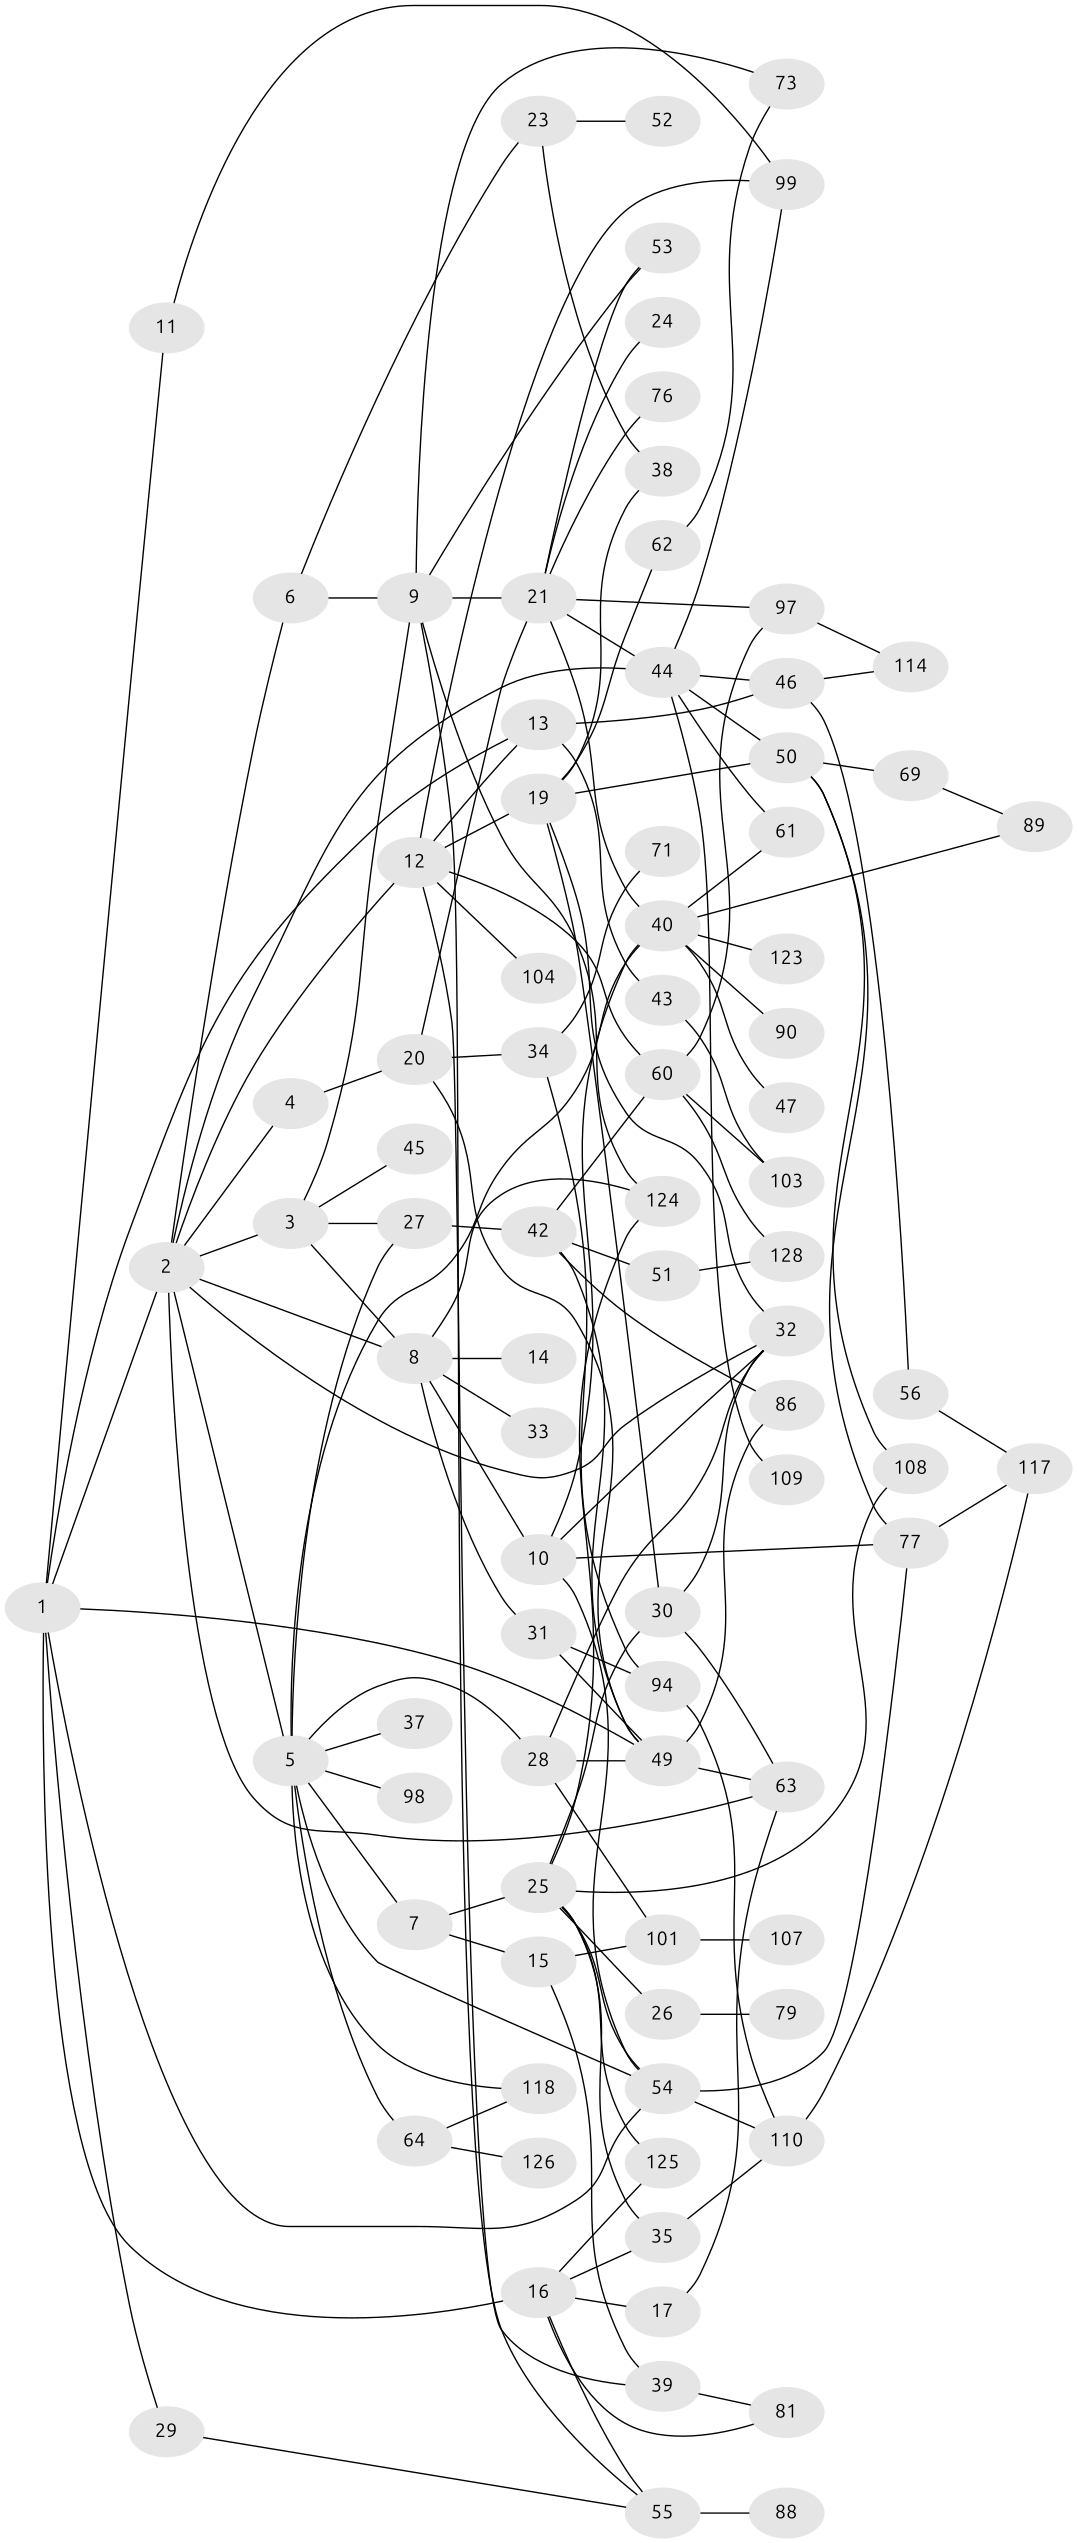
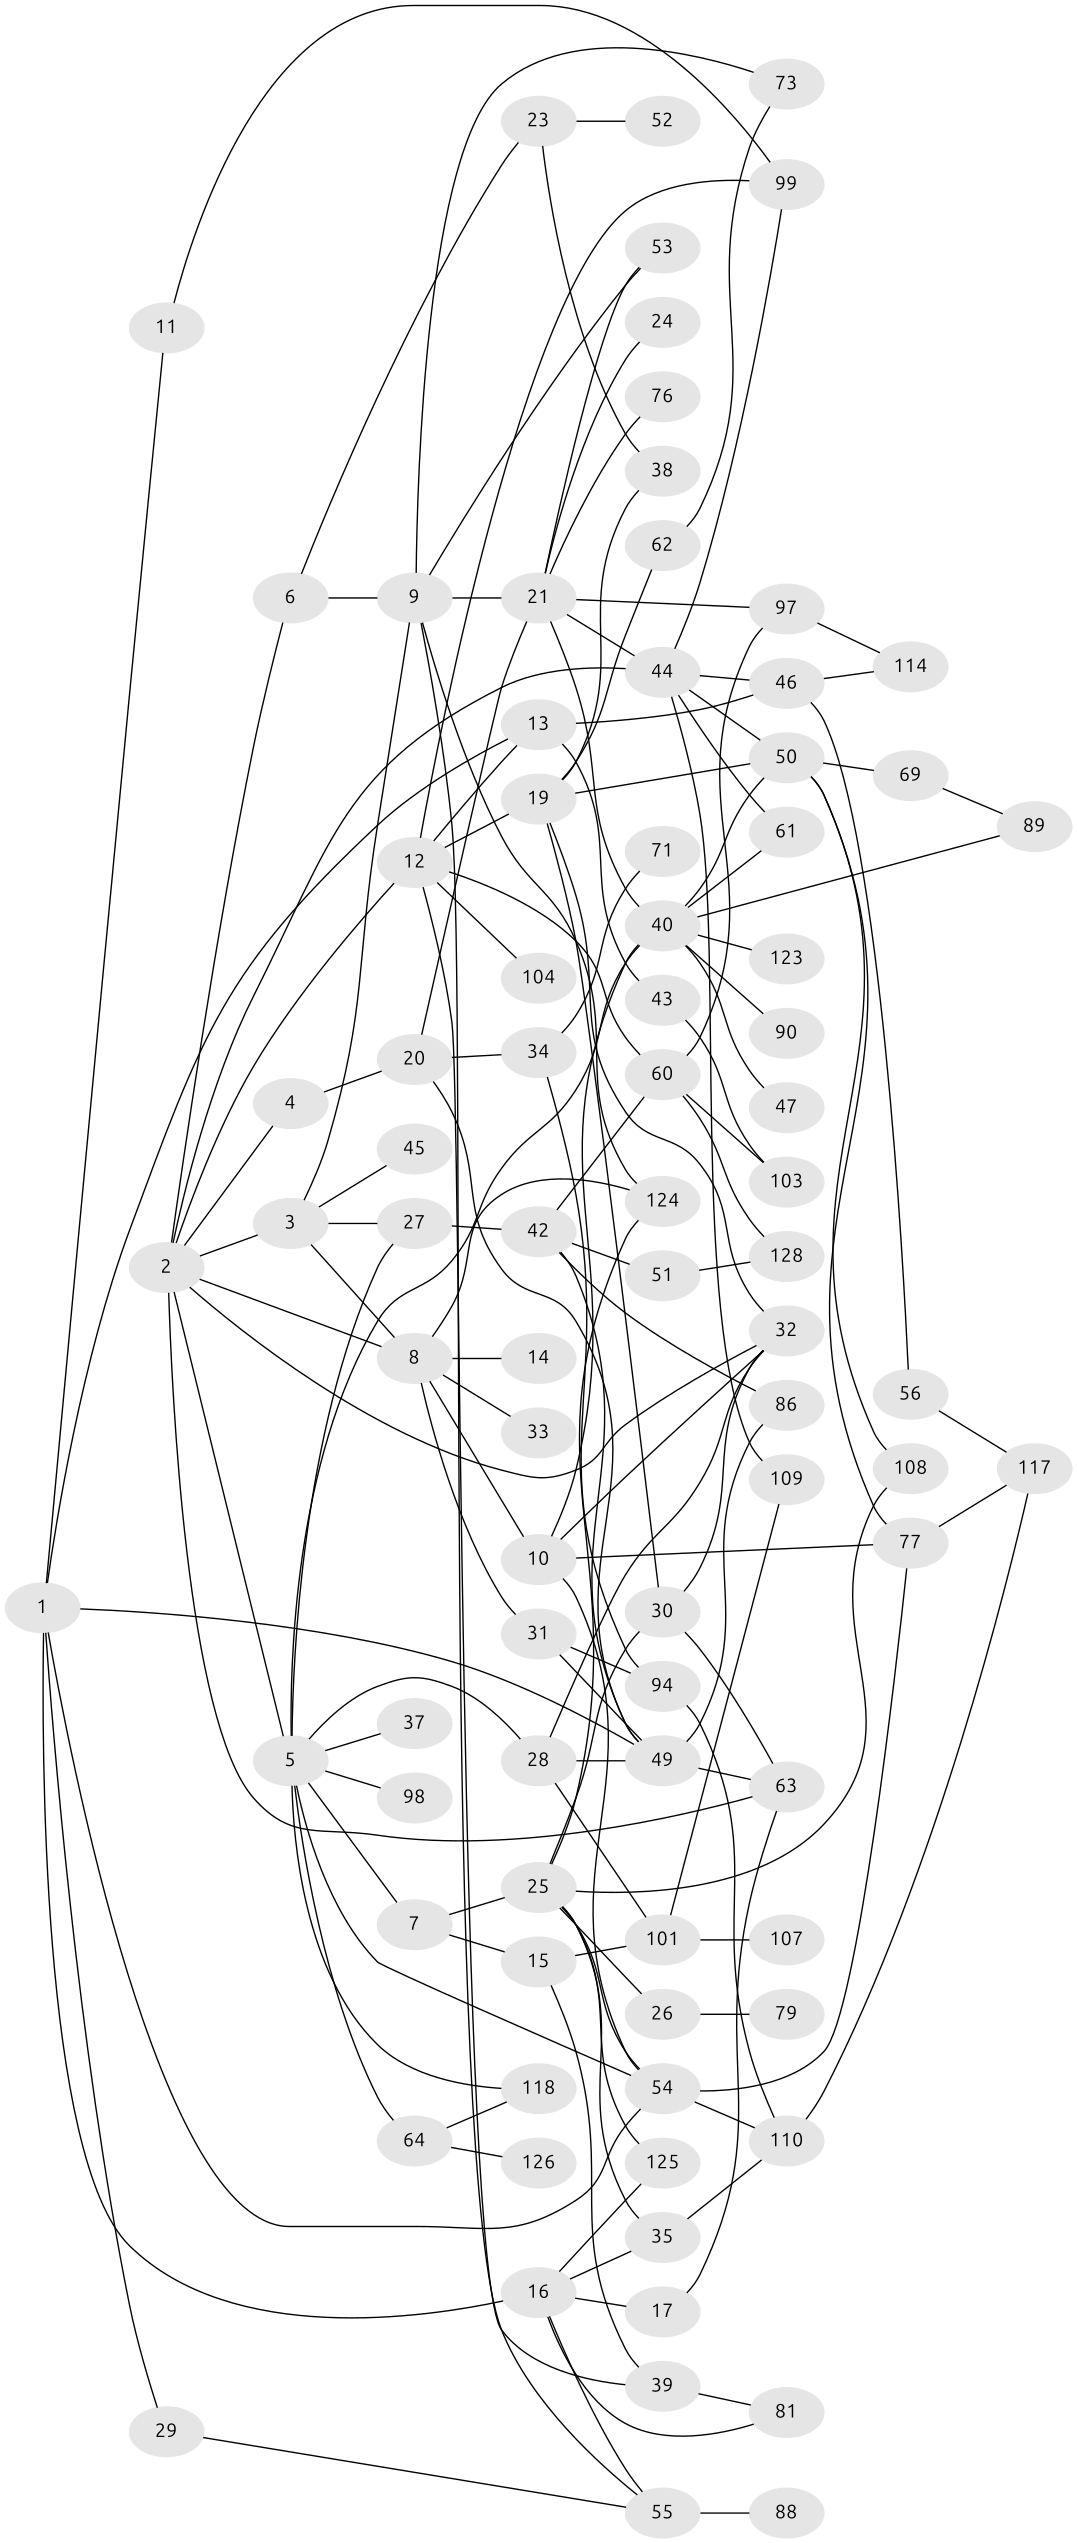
edge "50" -- "40": added
edge "2" -- "1": removed
edge "109" -- "101": added
